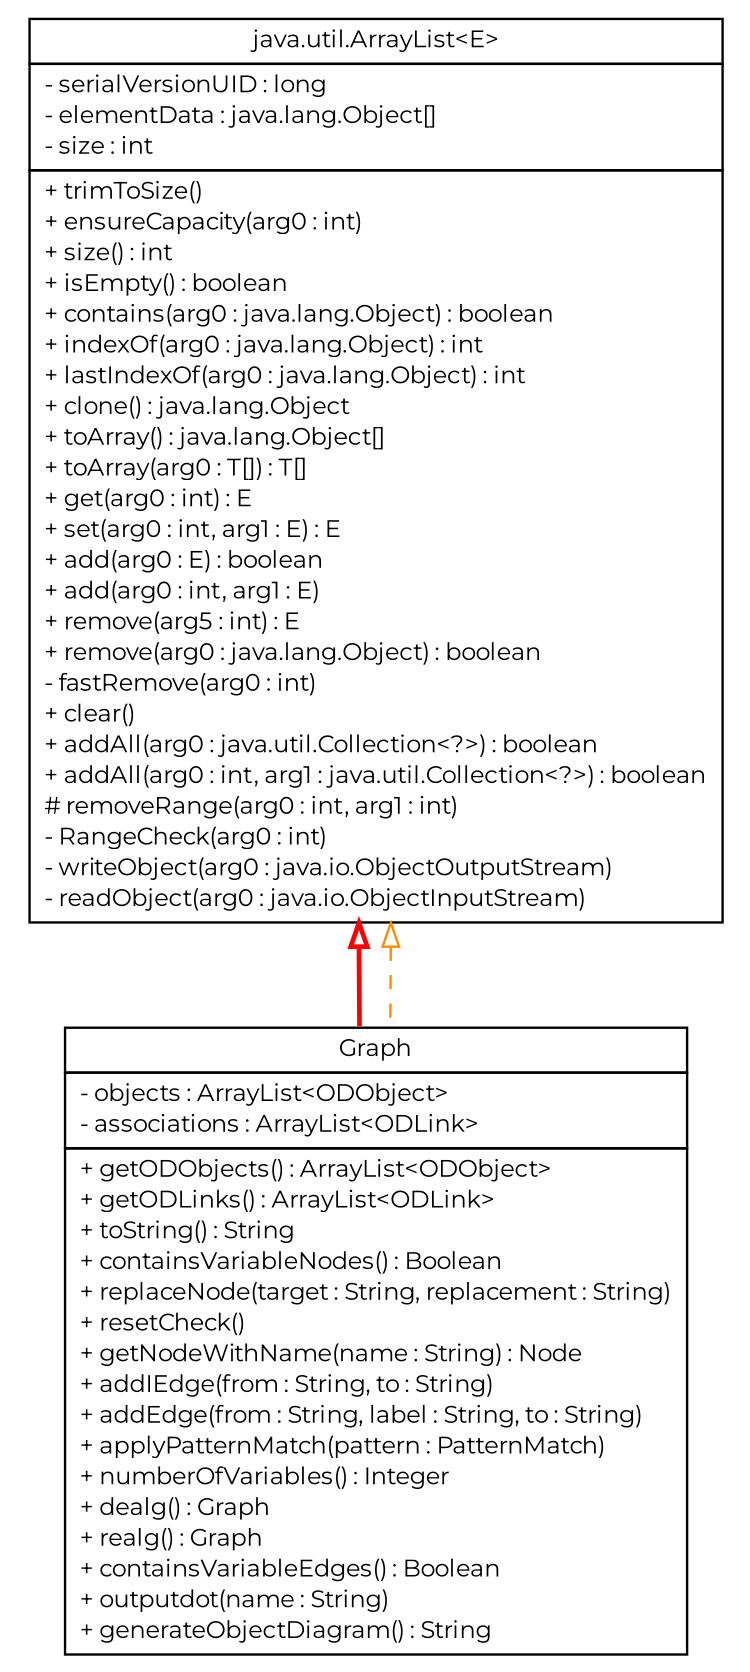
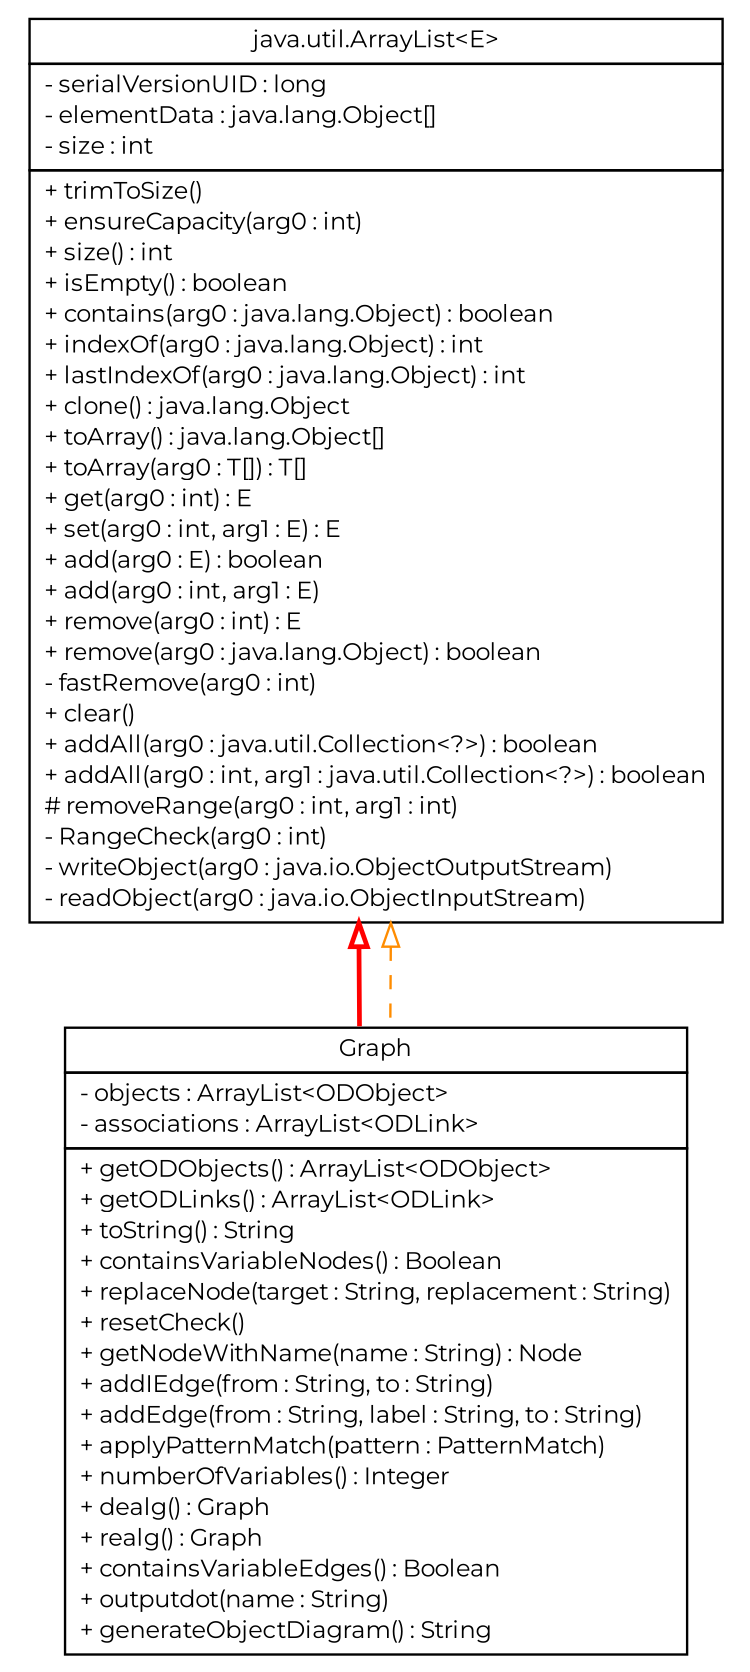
node "java.util.ArrayList<E>": text "+ remove(arg5 : int) : E" -> "+ remove(arg0 : int) : E"
